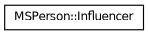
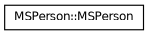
node "MSPerson::Influencer": label "MSPerson::Influencer" -> "MSPerson::MSPerson"
